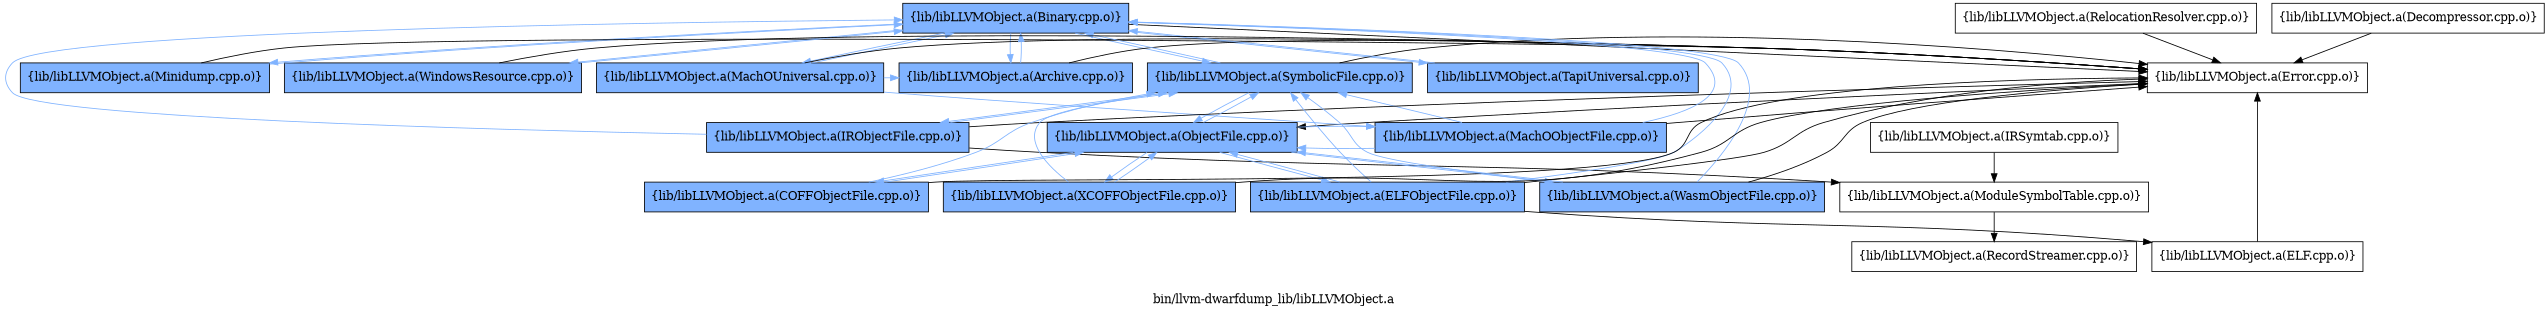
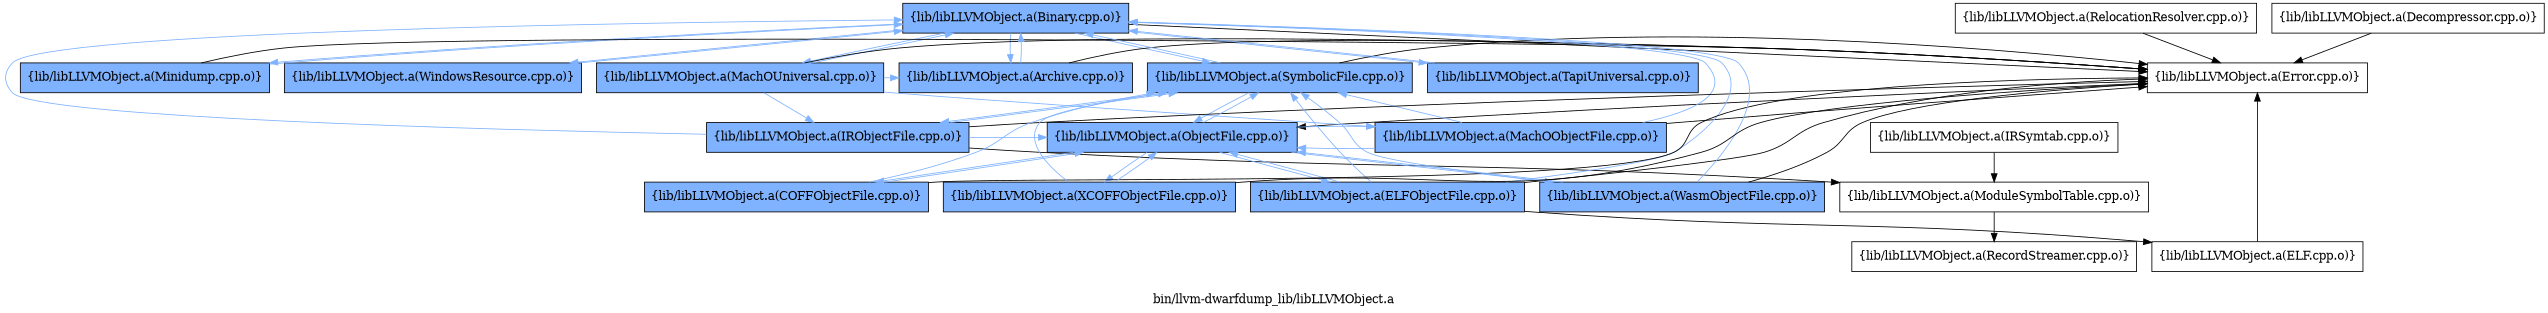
edge "{lib/libLLVMObject.a(WindowsResource.cpp.o)}" -> "{lib/libLLVMObject.a(Error.cpp.o)}": removed
edge "{lib/libLLVMObject.a(MachOUniversal.cpp.o)}" -> "{lib/libLLVMObject.a(IRObjectFile.cpp.o)}": added
edge "{lib/libLLVMObject.a(IRObjectFile.cpp.o)}" -> "{lib/libLLVMObject.a(ObjectFile.cpp.o)}": added
